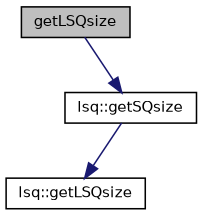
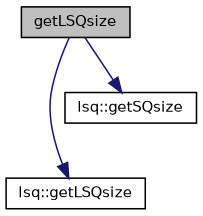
edge "lsq::getSQsize" -> "lsq::getLSQsize": now "getLSQsize" -> "lsq::getLSQsize"
